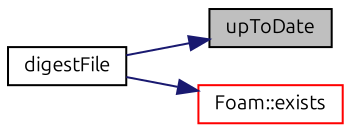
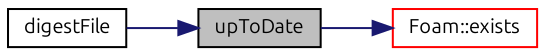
edge "digestFile" -> "Foam::exists": now "upToDate" -> "Foam::exists"
